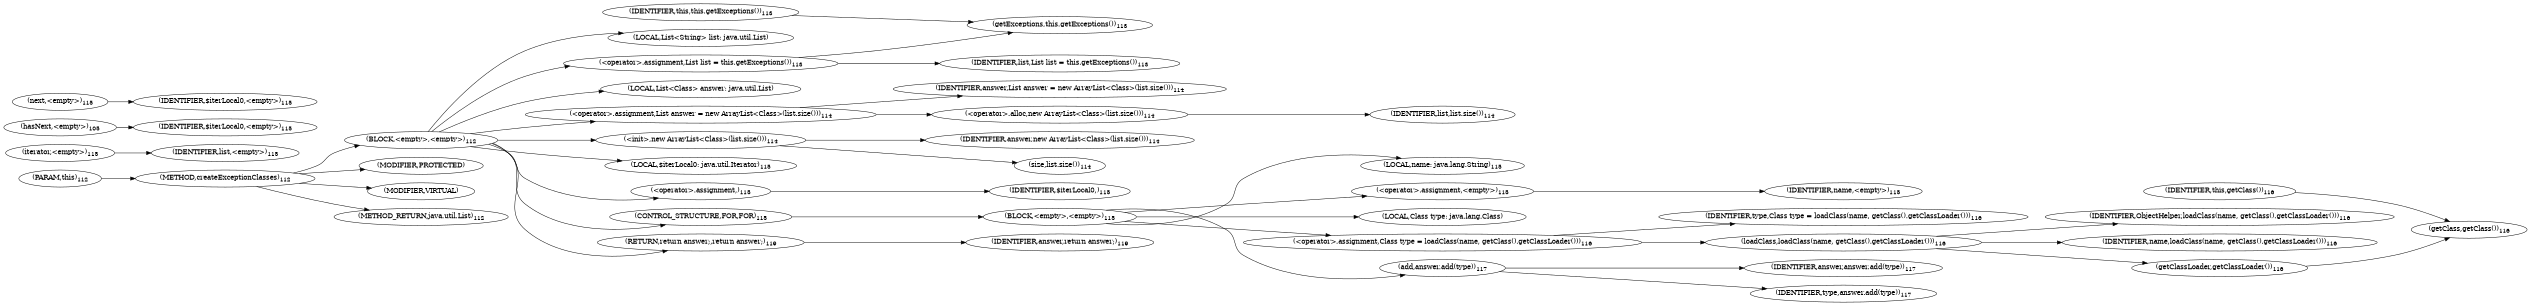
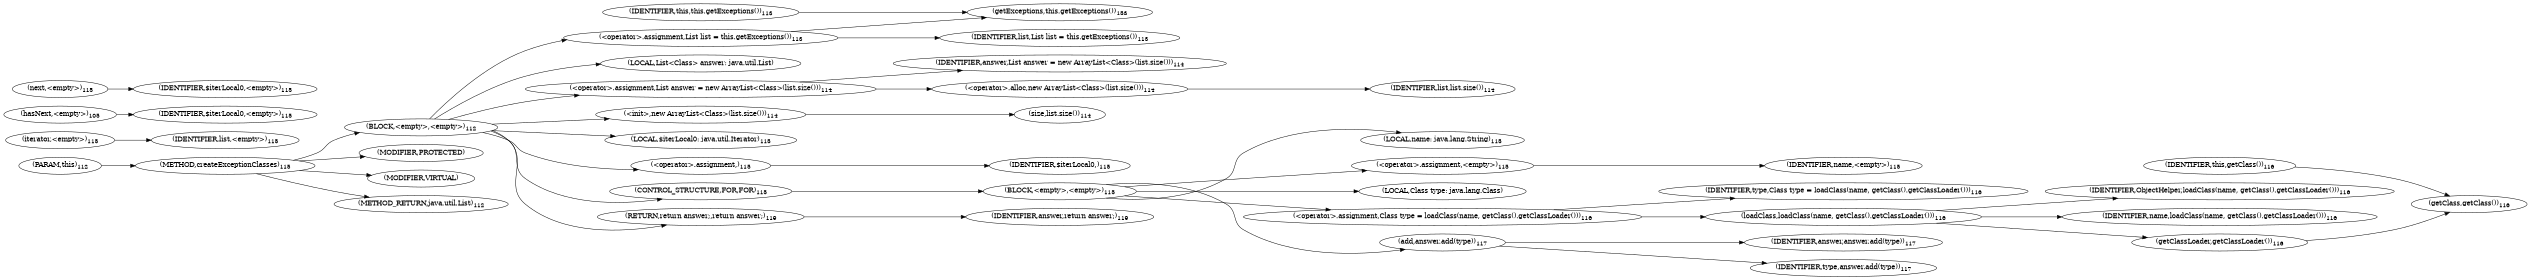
node "(getExceptions,this.getExceptions())": text "113" -> "153"
node "(LOCAL,List<String> list: java.util.List)": removed
node "(IDENTIFIER,answer,new ArrayList<Class>(list.size()))": removed
node "(METHOD,createExceptionClasses)": text "112" -> "115"
